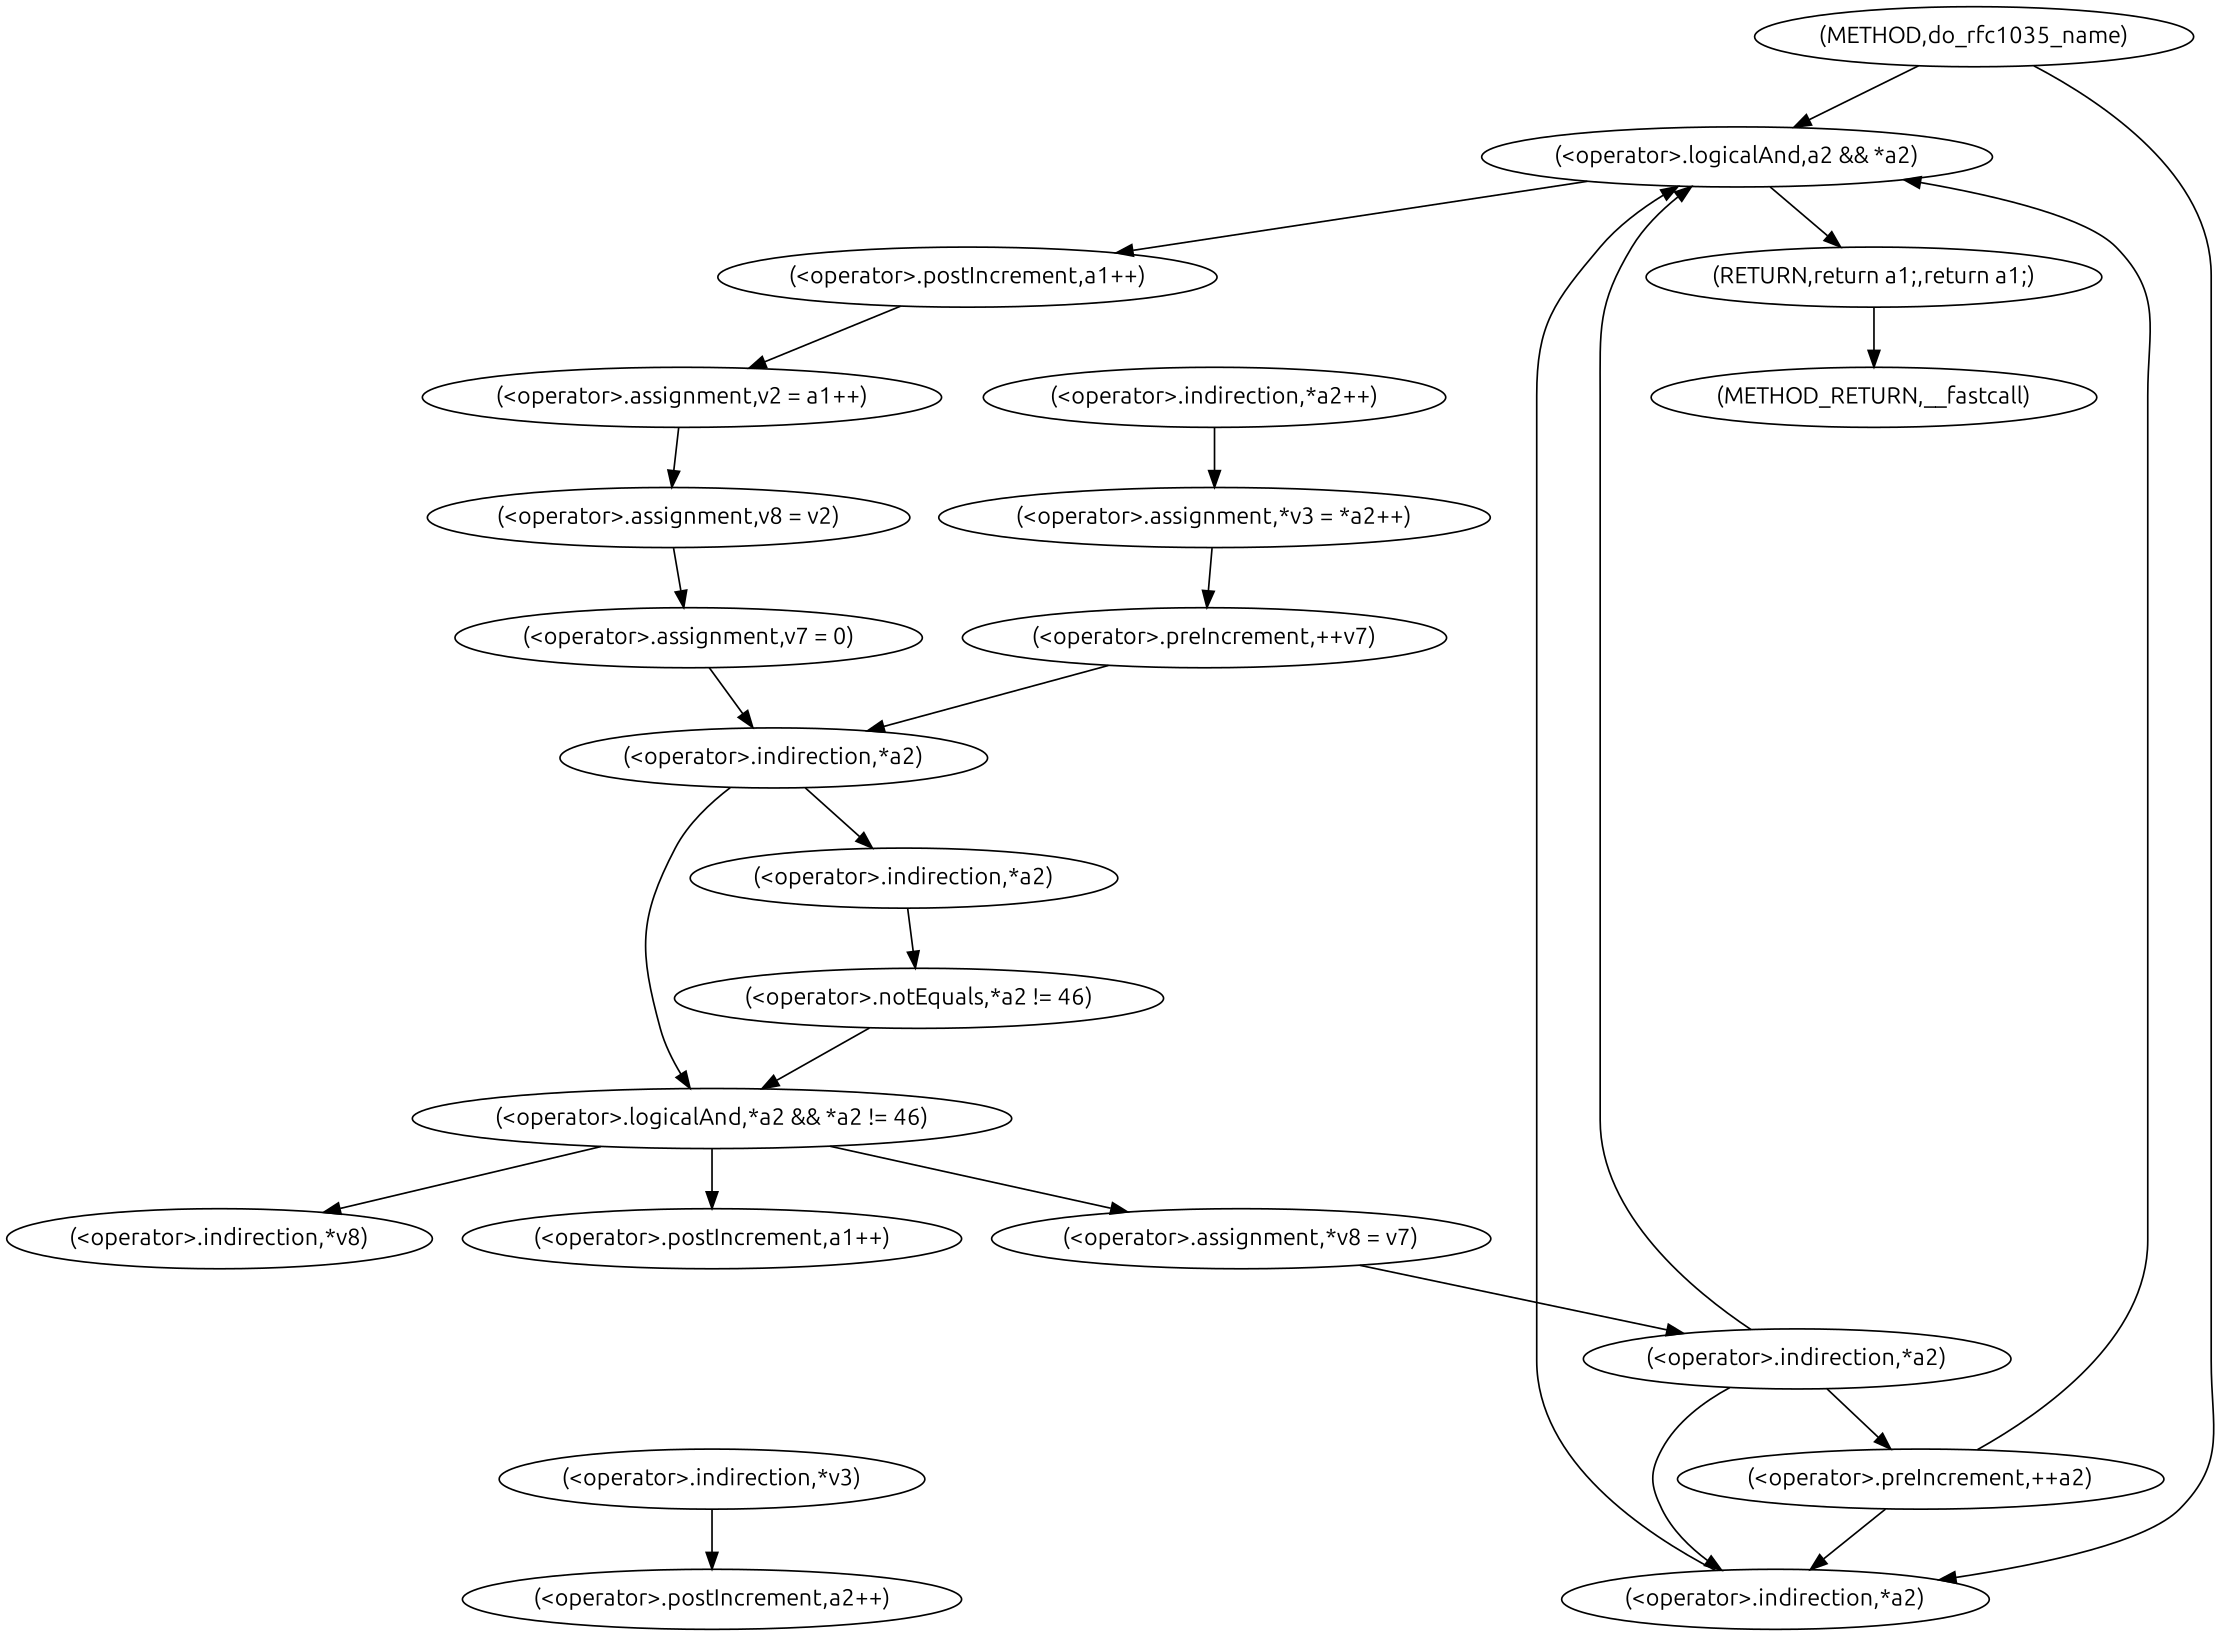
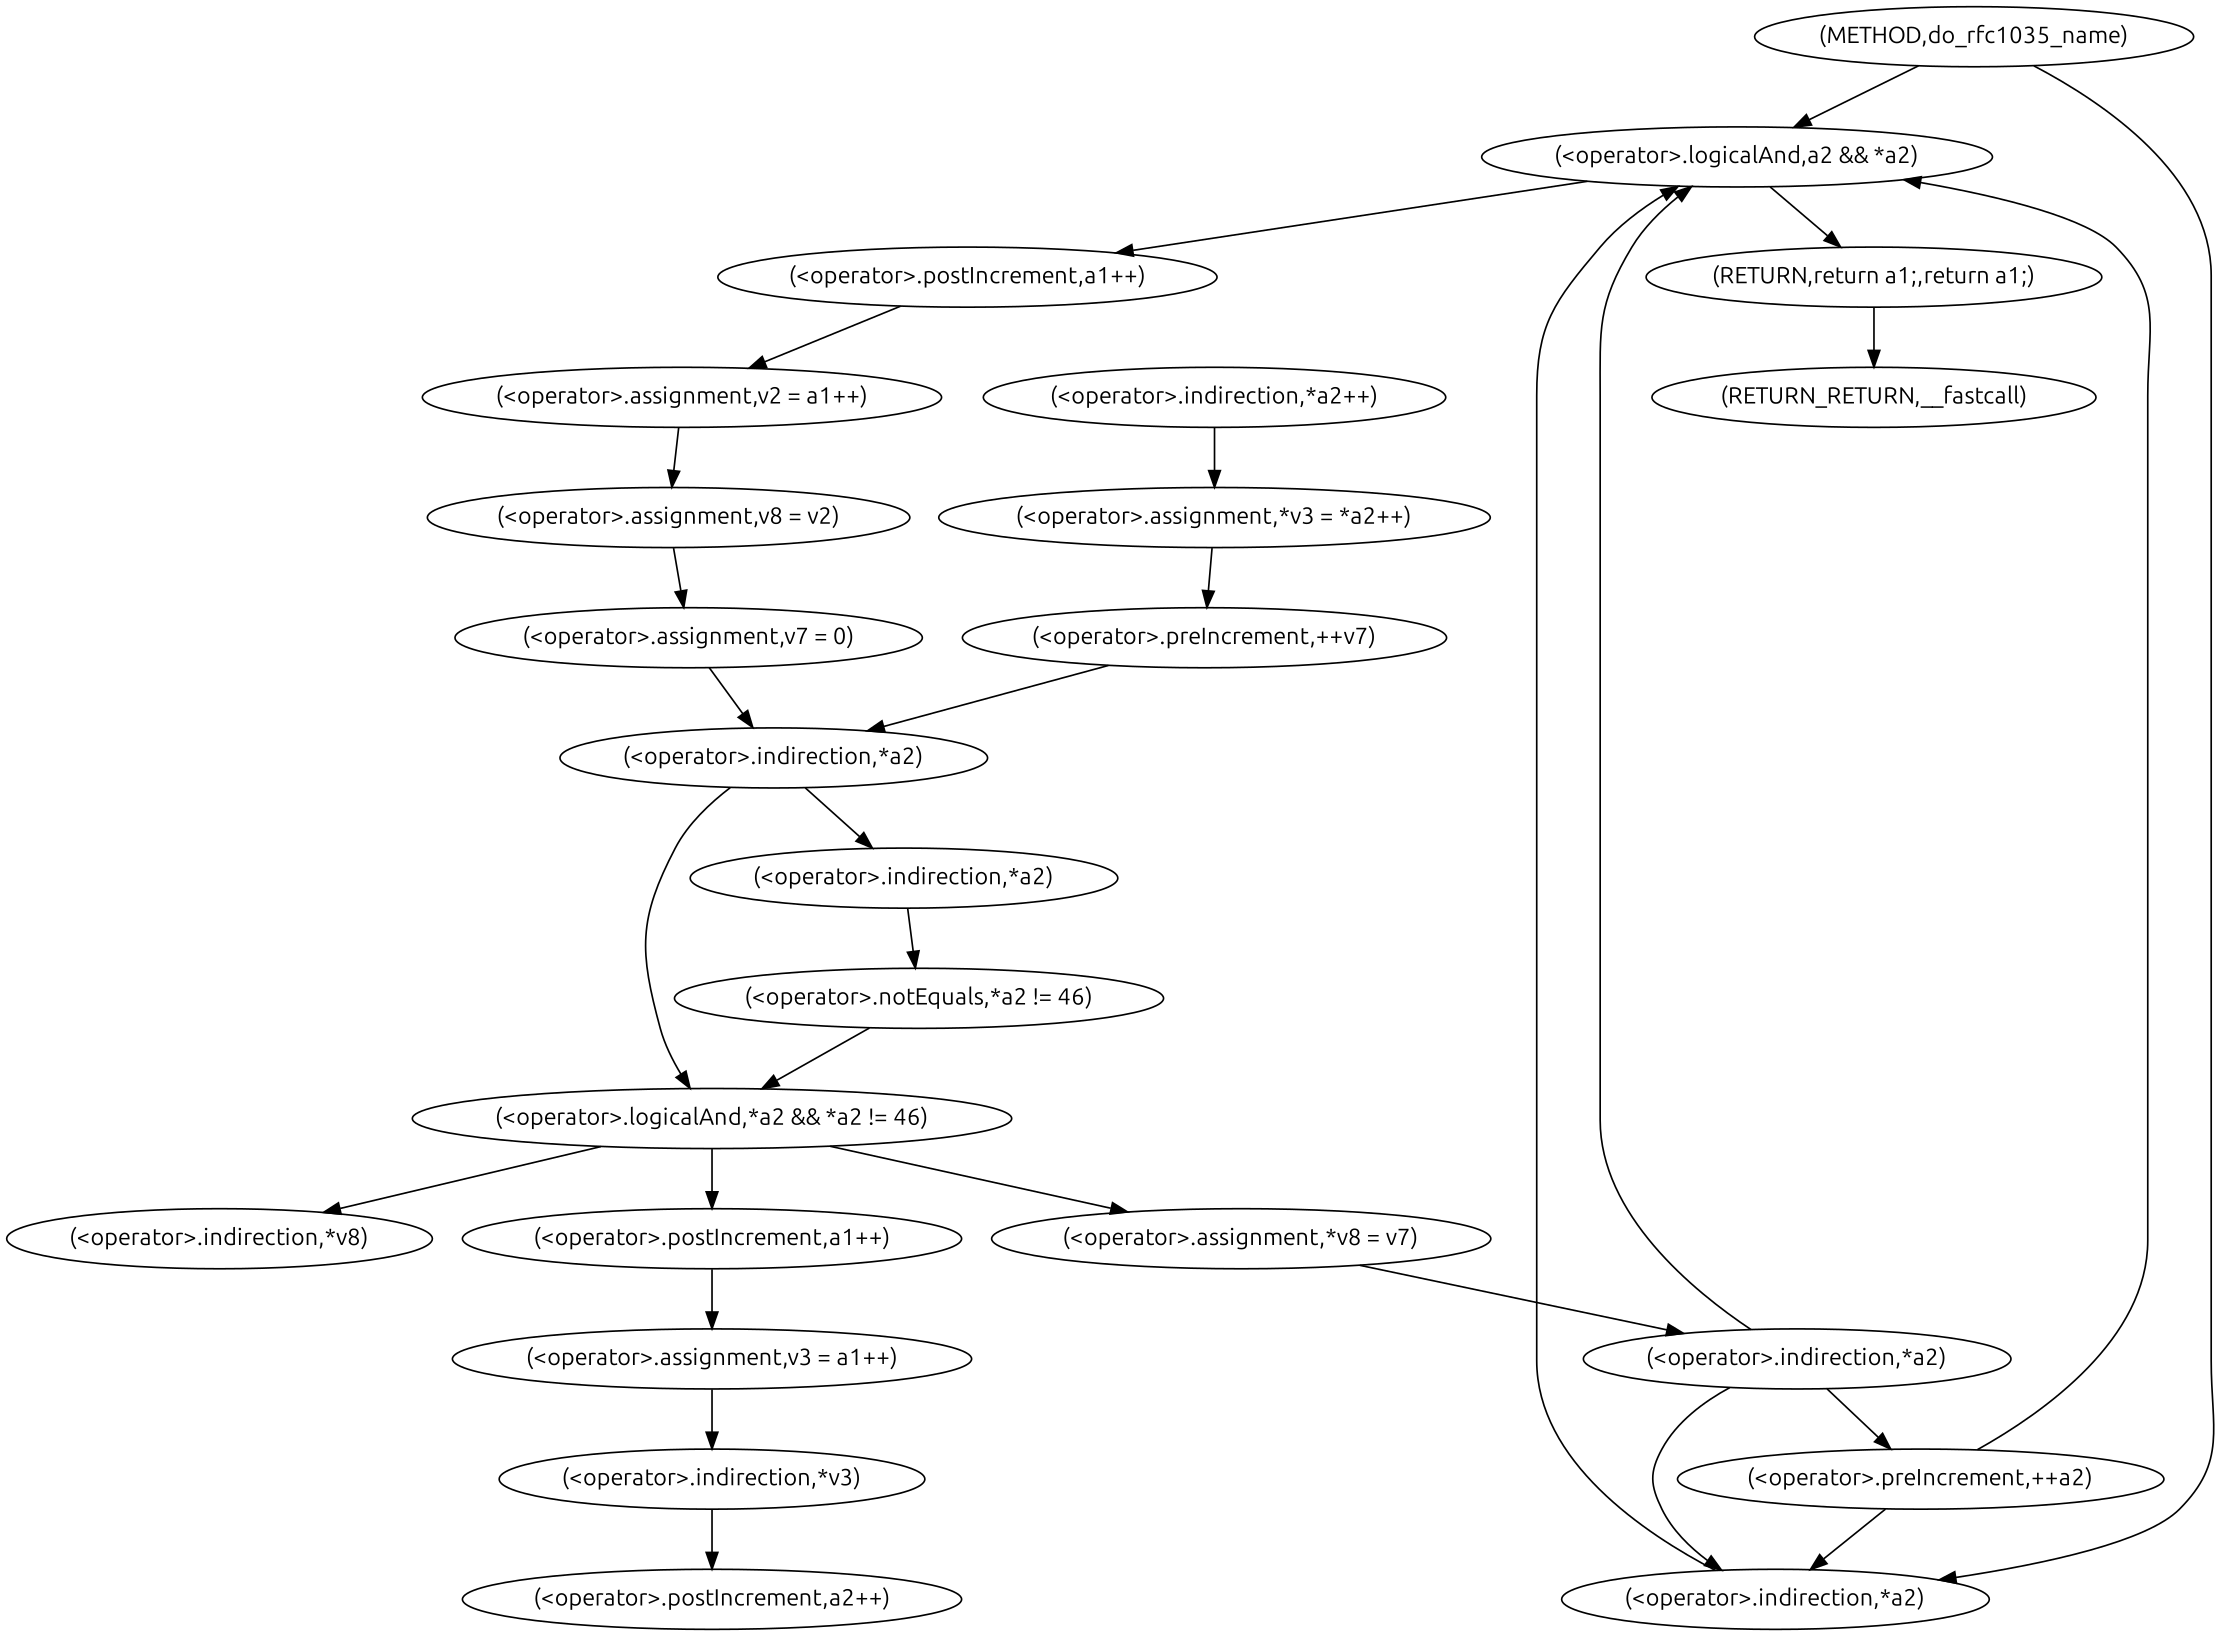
node "(METHOD_RETURN,__fastcall)": label "(METHOD_RETURN,__fastcall)" -> "(RETURN_RETURN,__fastcall)"
node "(<operator>.assignment,v3 = a1++)": added
